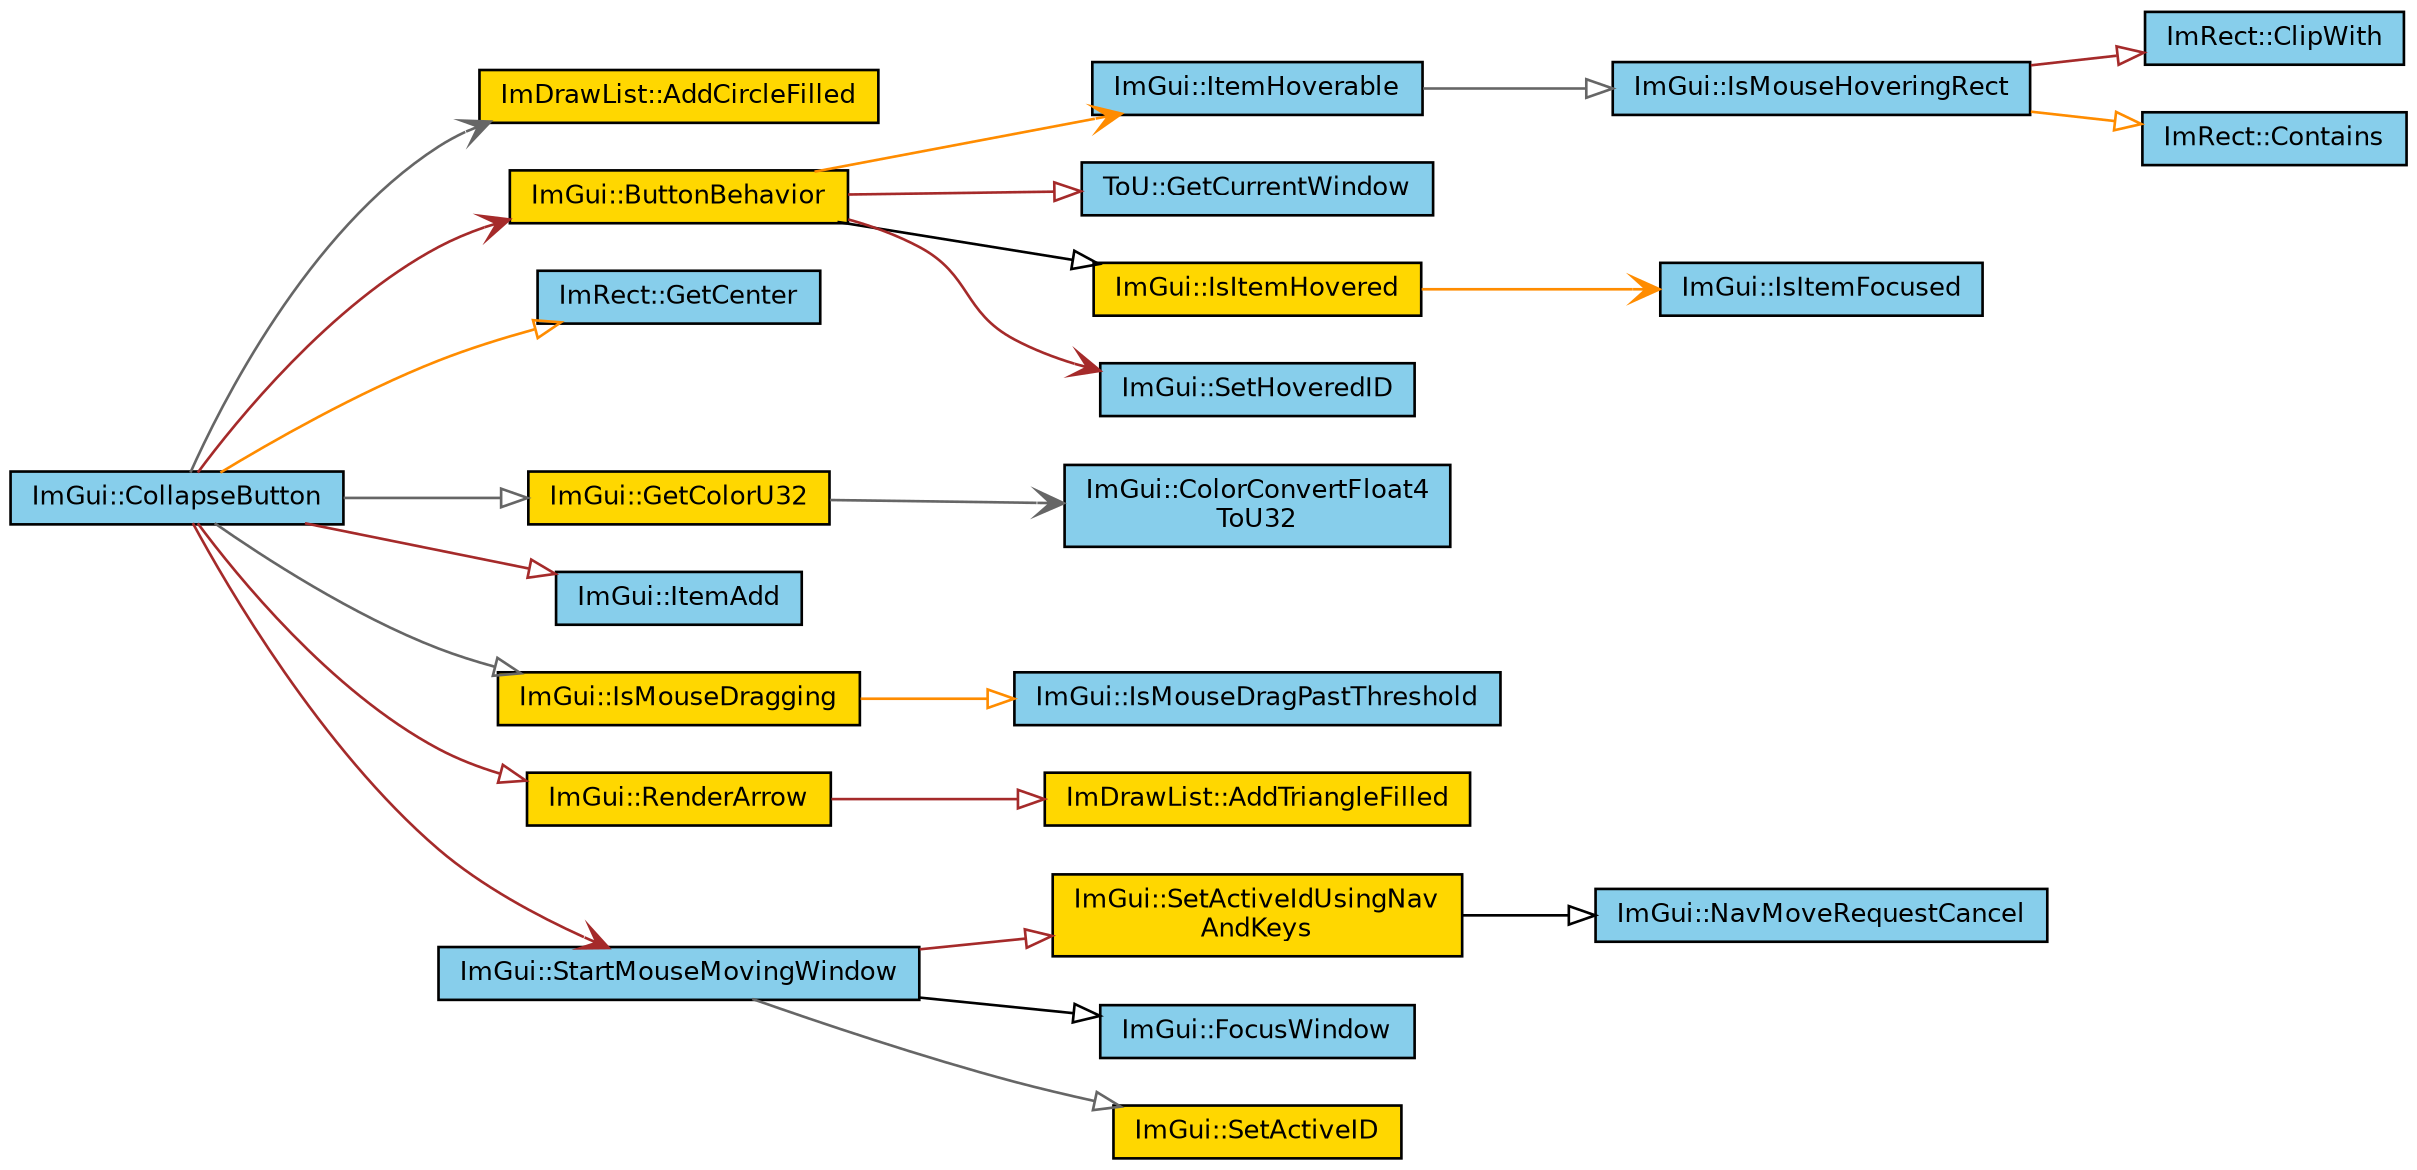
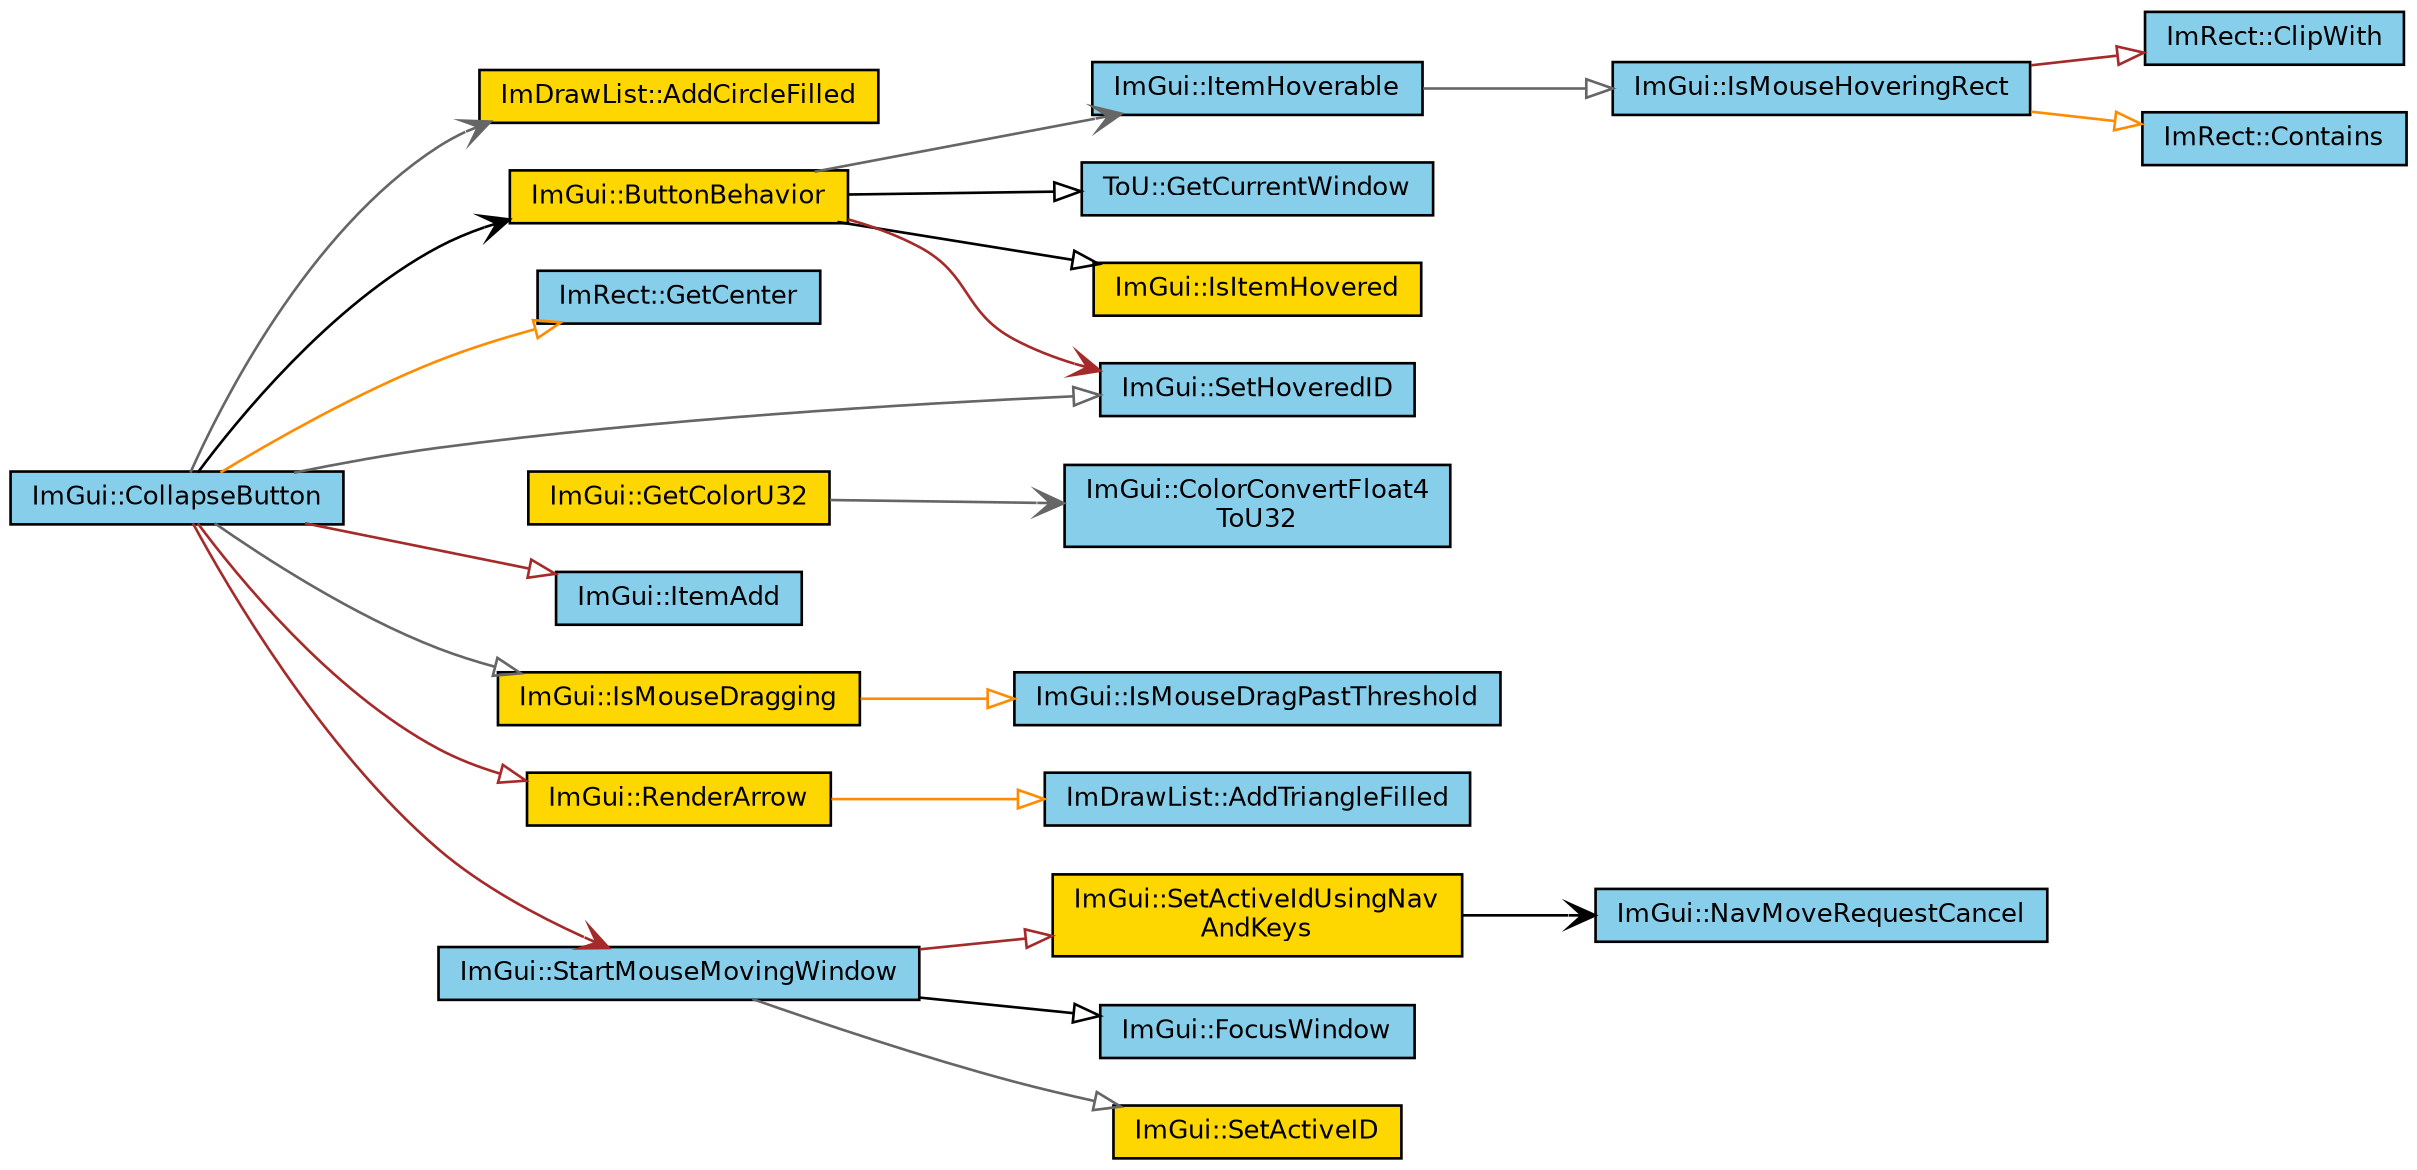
edge "ImGui::ButtonBehavior" -> "ImGui::ItemHoverable": color darkorange -> gray40
edge "ImGui::ButtonBehavior" -> "ToU::GetCurrentWindow": color brown -> black
node "ImGui::IsItemFocused": removed
edge "ImGui::CollapseButton" -> "ImGui::ButtonBehavior": color brown -> black
edge "ImGui::CollapseButton" -> "ImGui::GetColorU32": now "ImGui::CollapseButton" -> "ImGui::SetHoveredID"
edge "ImGui::RenderArrow" -> "ImDrawList::AddTriangleFilled": color brown -> darkorange
node "ImDrawList::AddTriangleFilled": fillcolor gold -> skyblue
edge "ImGui::SetActiveIdUsingNav AndKeys" -> "ImGui::NavMoveRequestCancel": arrowhead onormal -> vee
